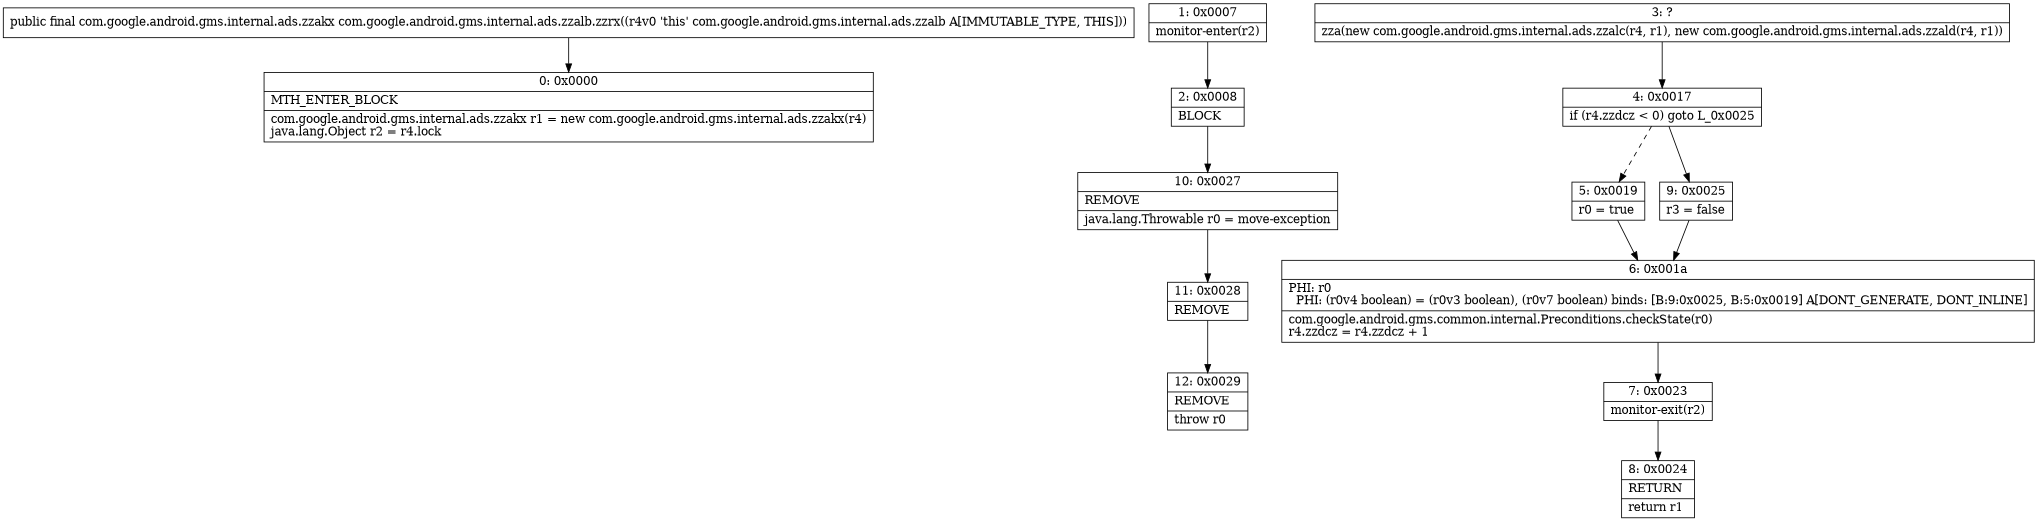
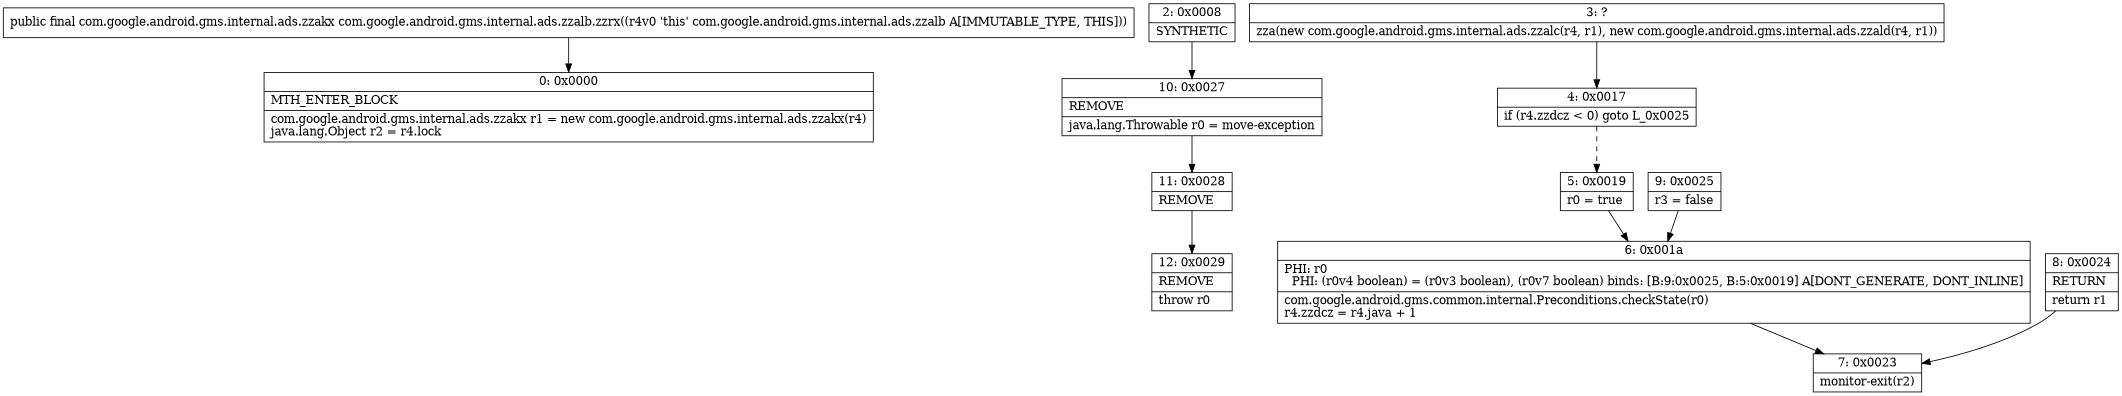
node "1: 0x0007": removed
node "2: 0x0008": text "BLOCK" -> "SYNTHETIC"
edge "4: 0x0017" -> "9: 0x0025": removed
node "6: 0x001a": text "r4.zzdcz = r4.zzdcz + 1" -> "r4.zzdcz = r4.java + 1"
edge "7: 0x0023" -> "8: 0x0024": reversed
